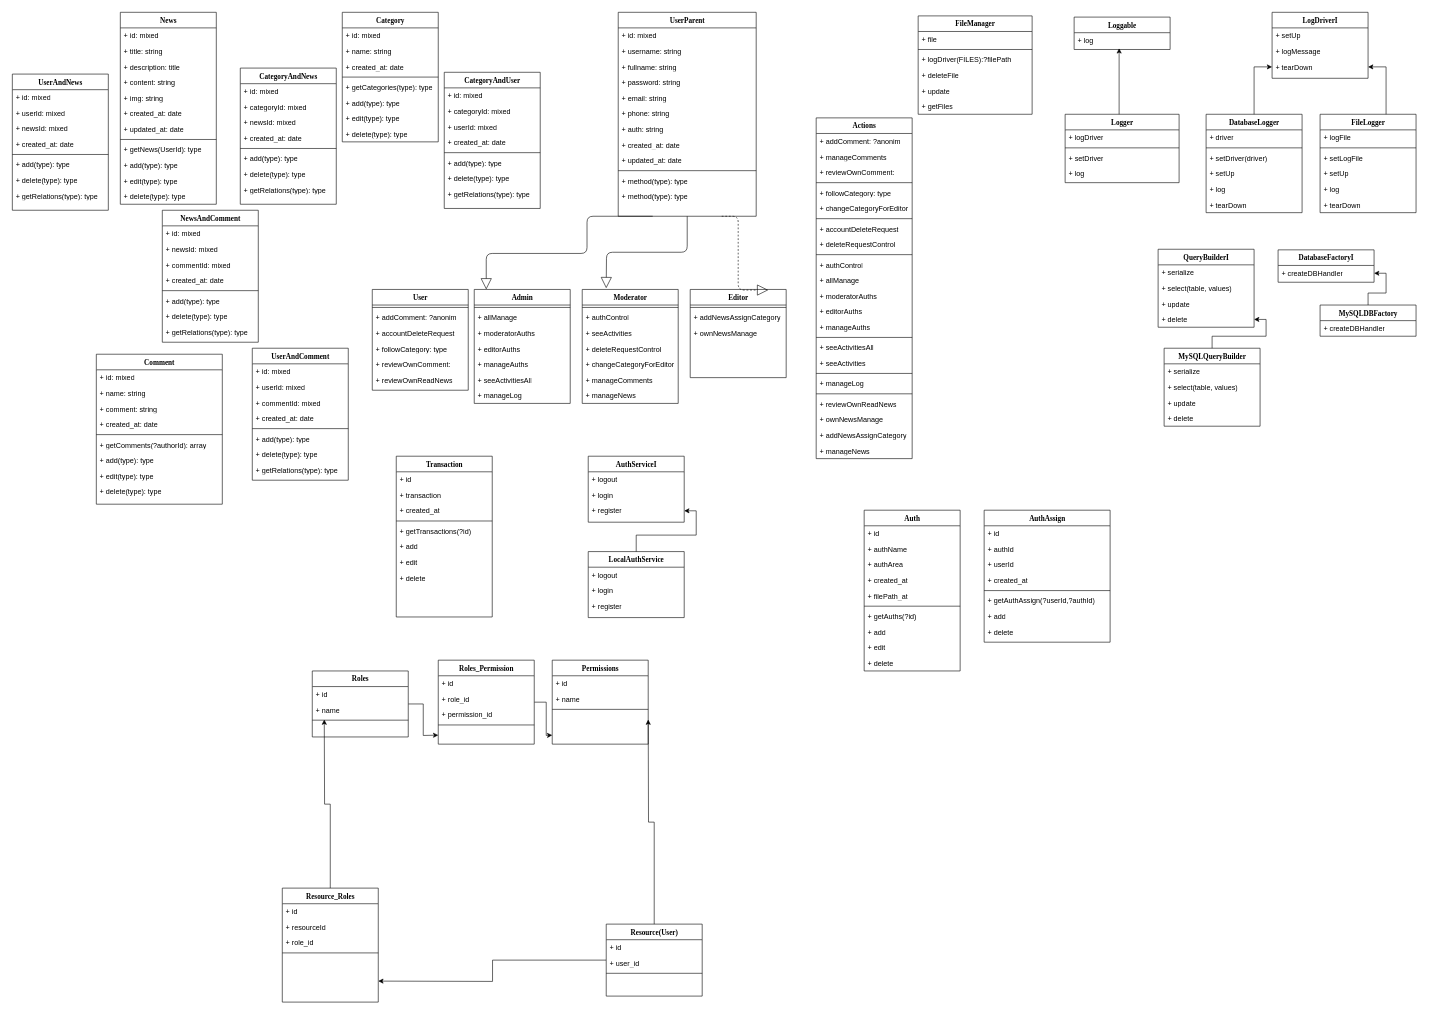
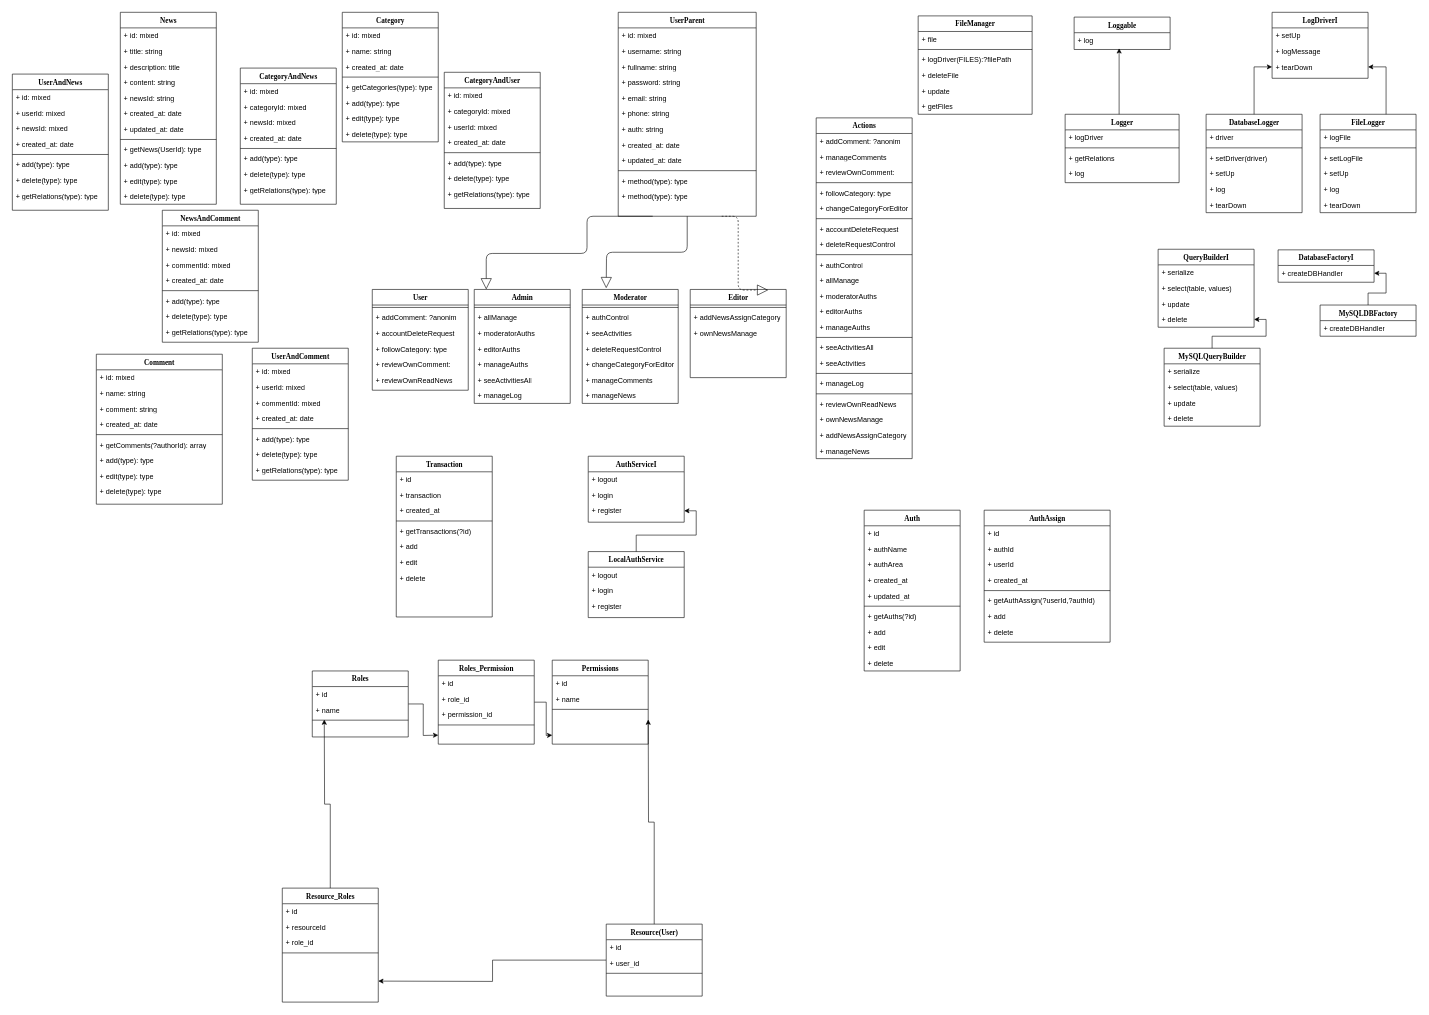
node "+ img: string": label "+ img: string" -> "+ newsId: string"
node "+ setDriver": label "+ setDriver" -> "+ getRelations"
node "+ filePath_at": label "+ filePath_at" -> "+ updated_at"
